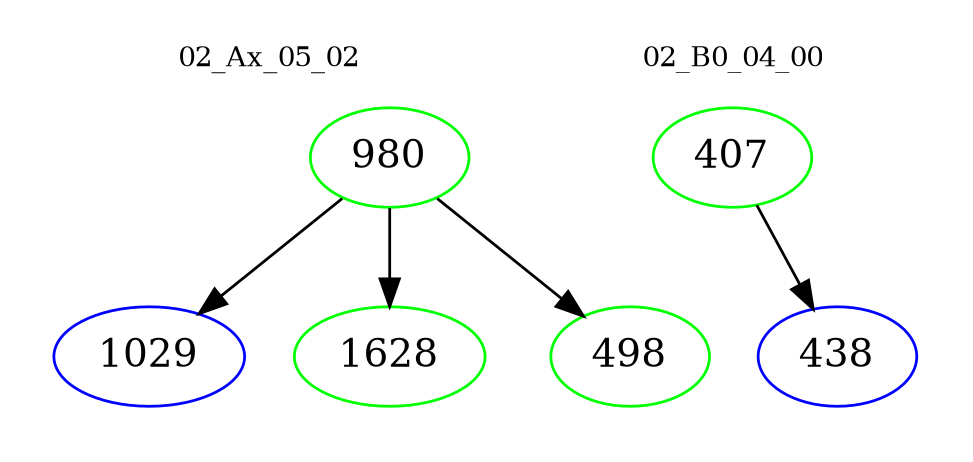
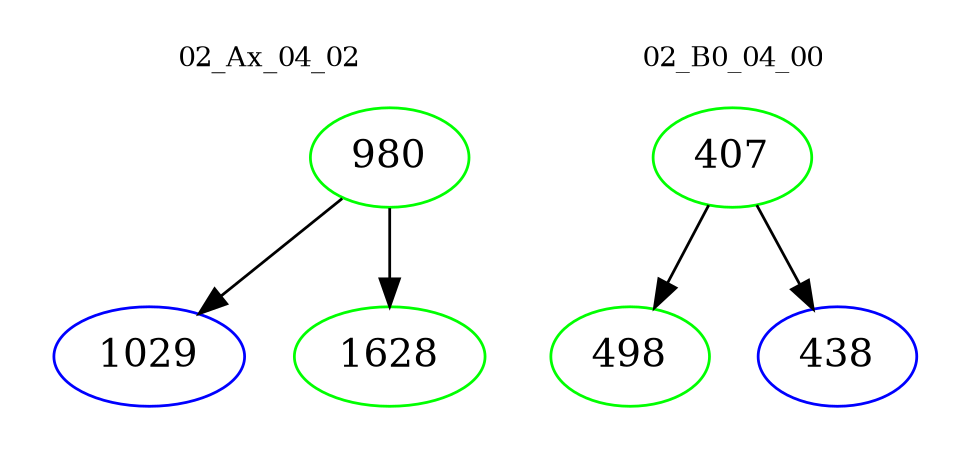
cluster "02_Ax_05_02": label "02_Ax_05_02" -> "02_Ax_04_02"
edge "980" -> "498": now "407" -> "498"
